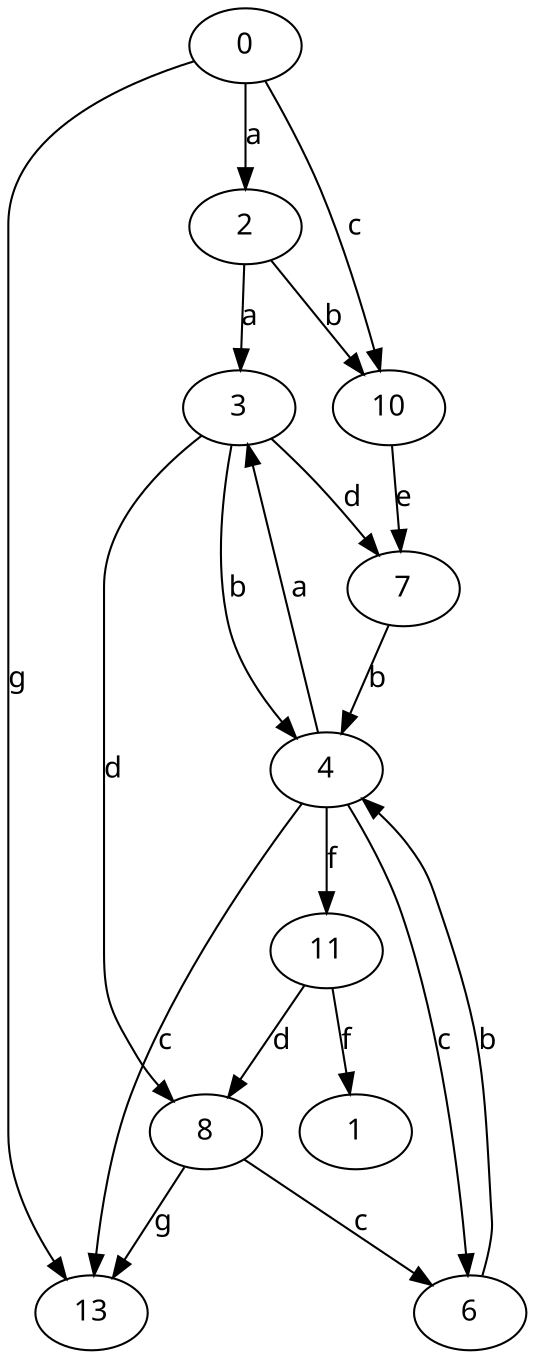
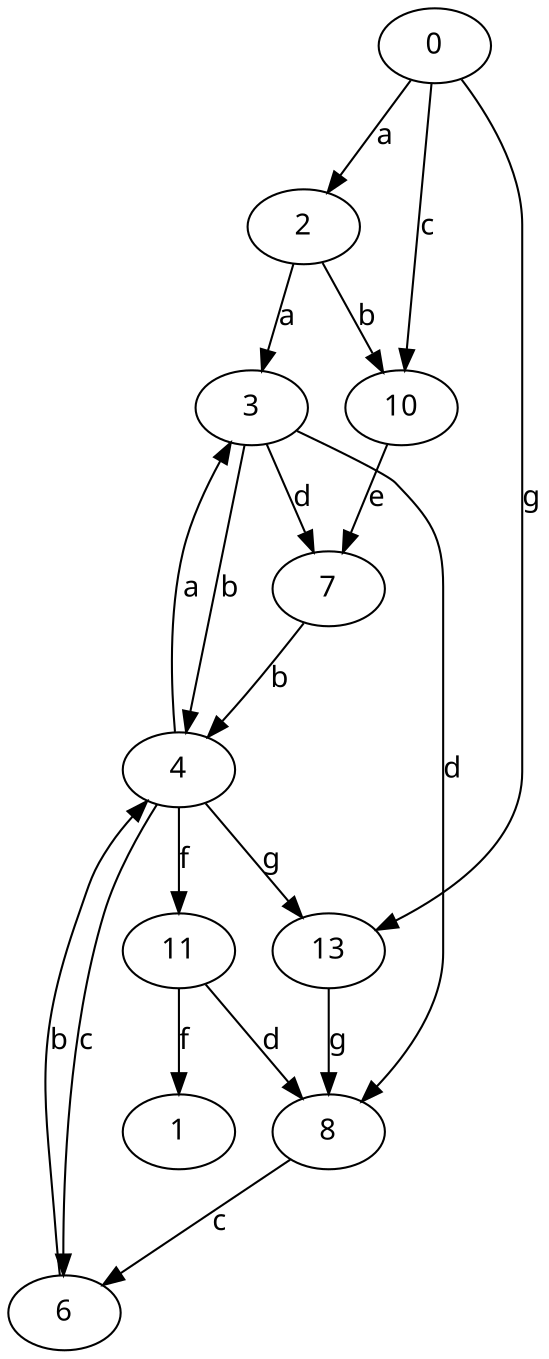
edge "4" -> "13": label "c" -> "g"
edge "8" -> "13": reversed
